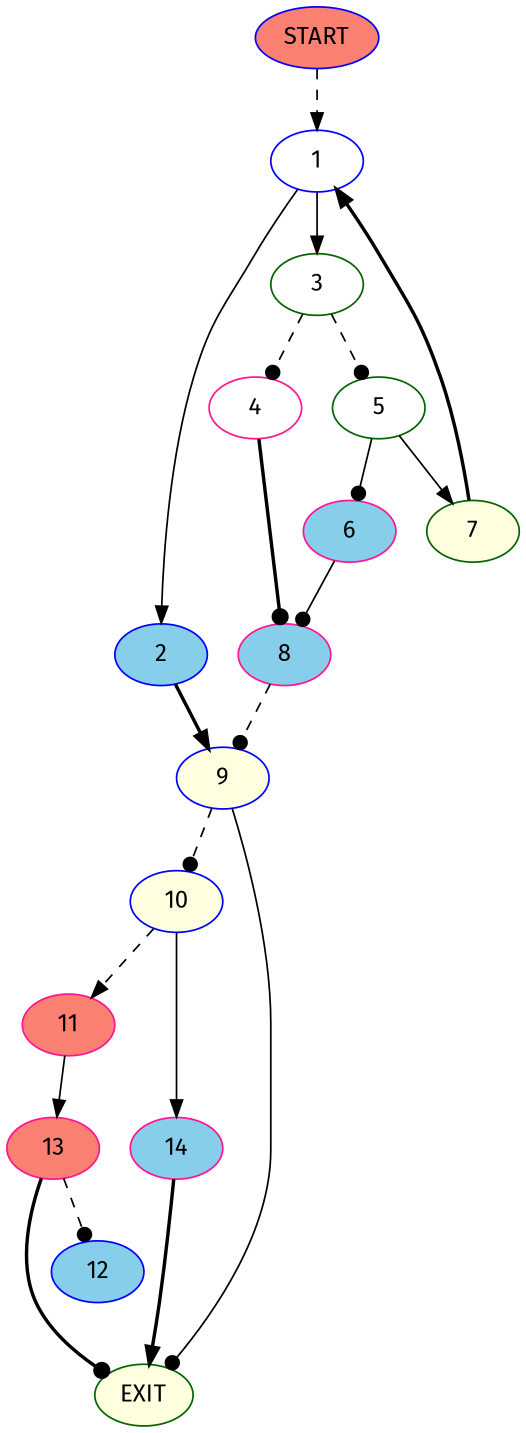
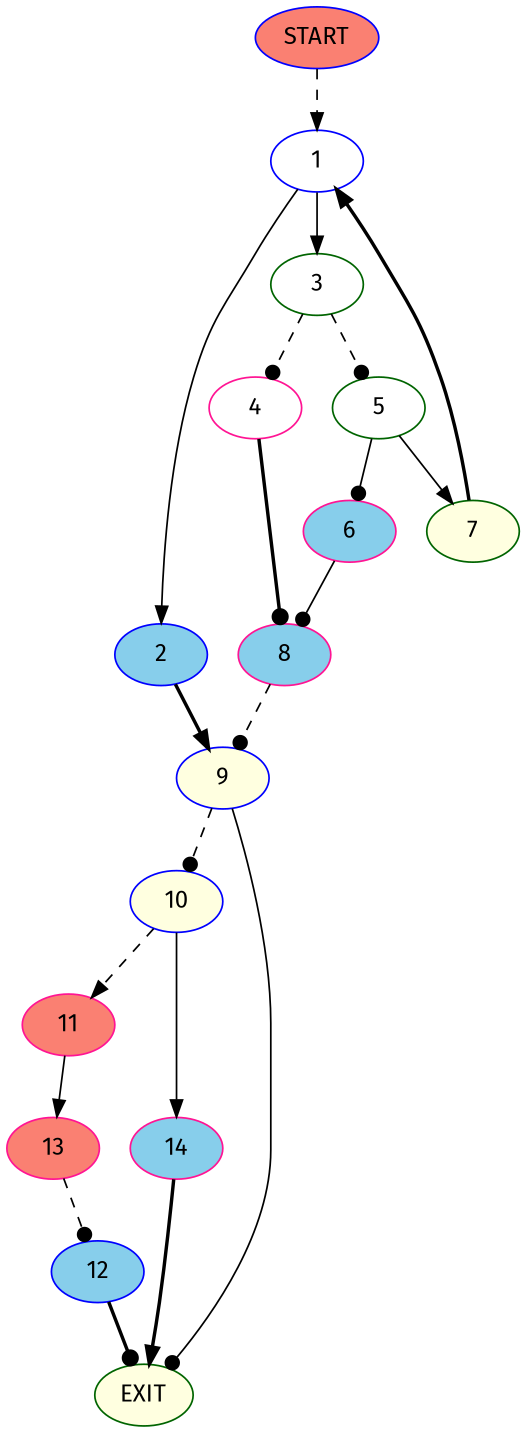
edge "13" -> "EXIT": now "12" -> "EXIT"
